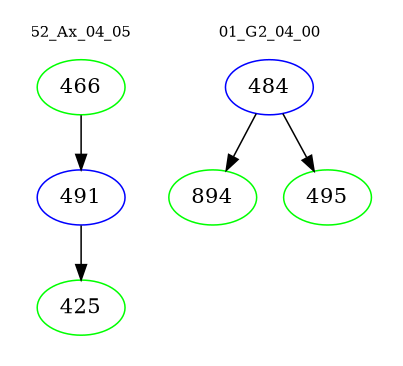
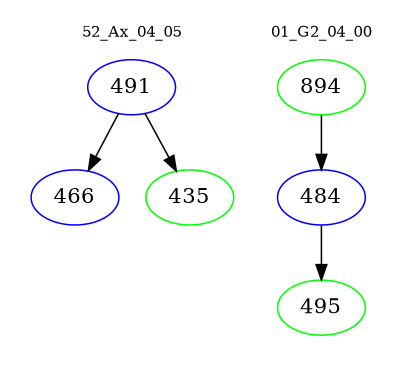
node "466": color green -> blue
edge "466" -> "491": reversed
edge "484" -> "894": reversed
node "425": label "425" -> "435"
